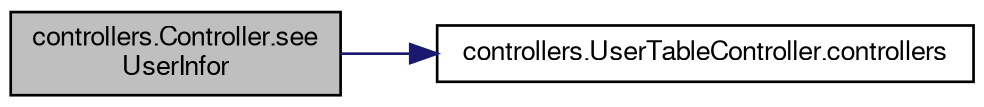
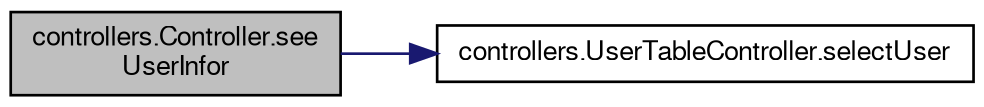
node "controllers.UserTableController.controllers": label "controllers.UserTableController.controllers" -> "controllers.UserTableController.selectUser"
